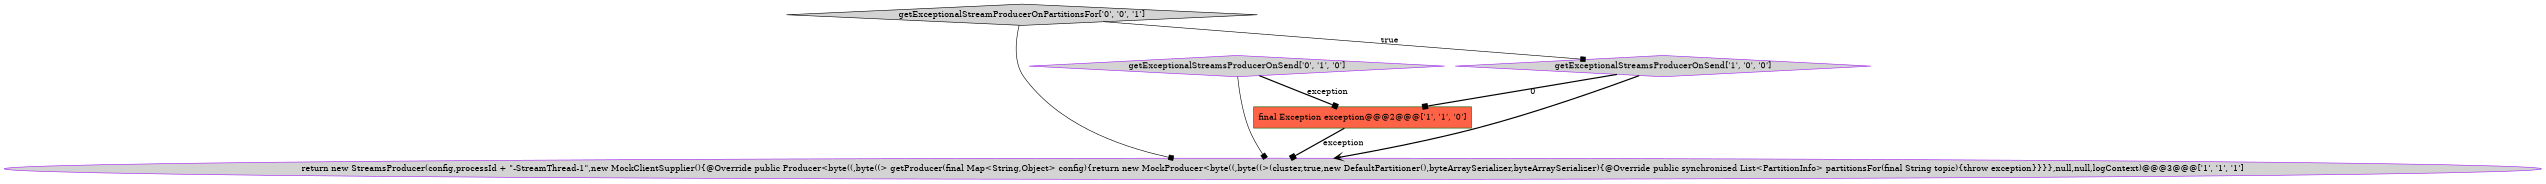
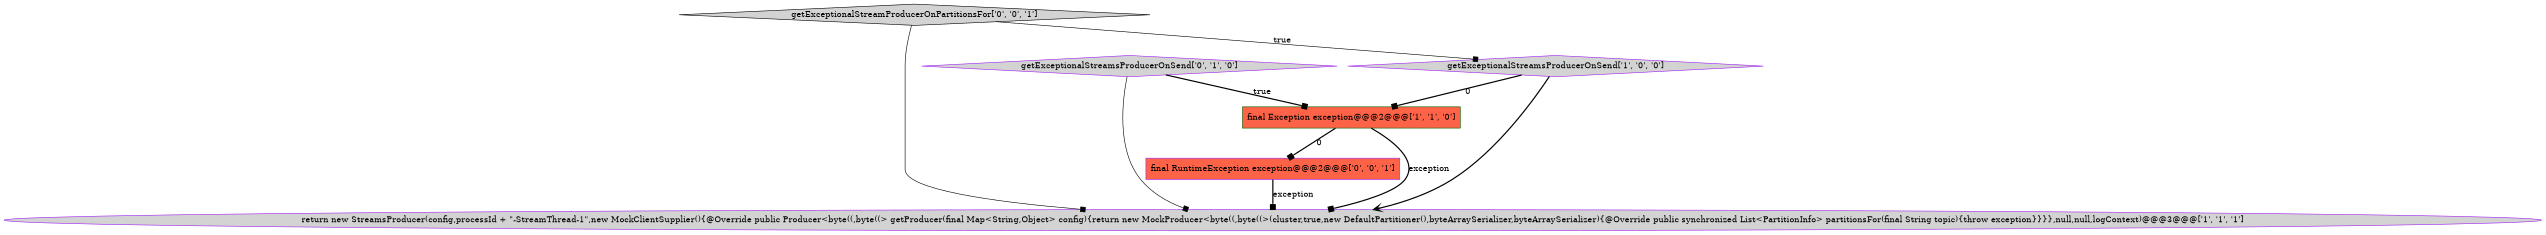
edge "getExceptionalStreamsProducerOnSend['0', '1', '0']" -> "final Exception exception@@@2@@@['1', '1', '0']": label "exception" -> "true"
node "final RuntimeException exception@@@2@@@['0', '0', '1']": added
